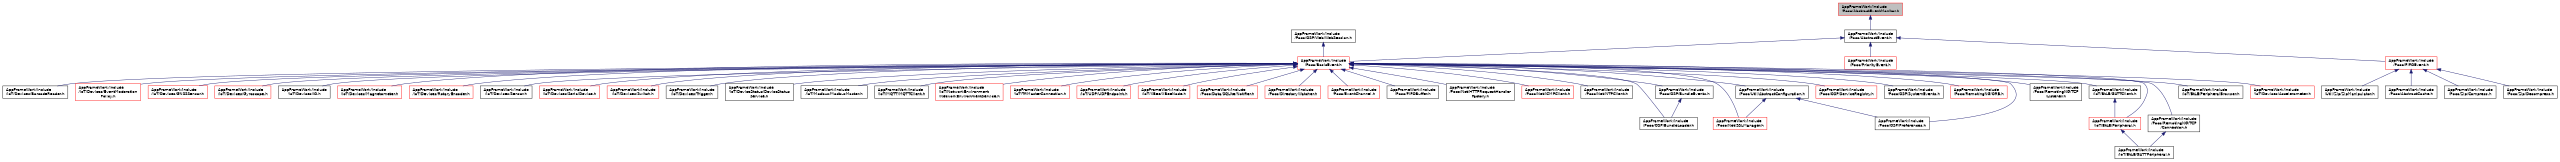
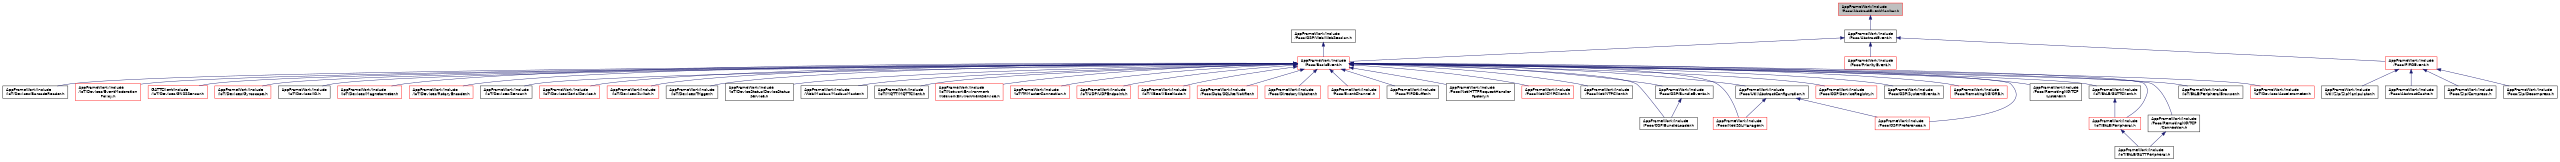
node "AppFrameWork/include /IoT/Devices/GNSSSensor.h": label "AppFrameWork/include /IoT/Devices/GNSSSensor.h" -> "GATTClient/include /IoT/Devices/GNSSSensor.h"
node "AppFrameWork/include /IoT/Modbus/ModbusMaster.h": label "AppFrameWork/include /IoT/Modbus/ModbusMaster.h" -> "AppFrameWork/include /Web/Modbus/ModbusMaster.h"
node "AppFrameWork/include /Poco/OSP/Preferences.h": color black -> red
